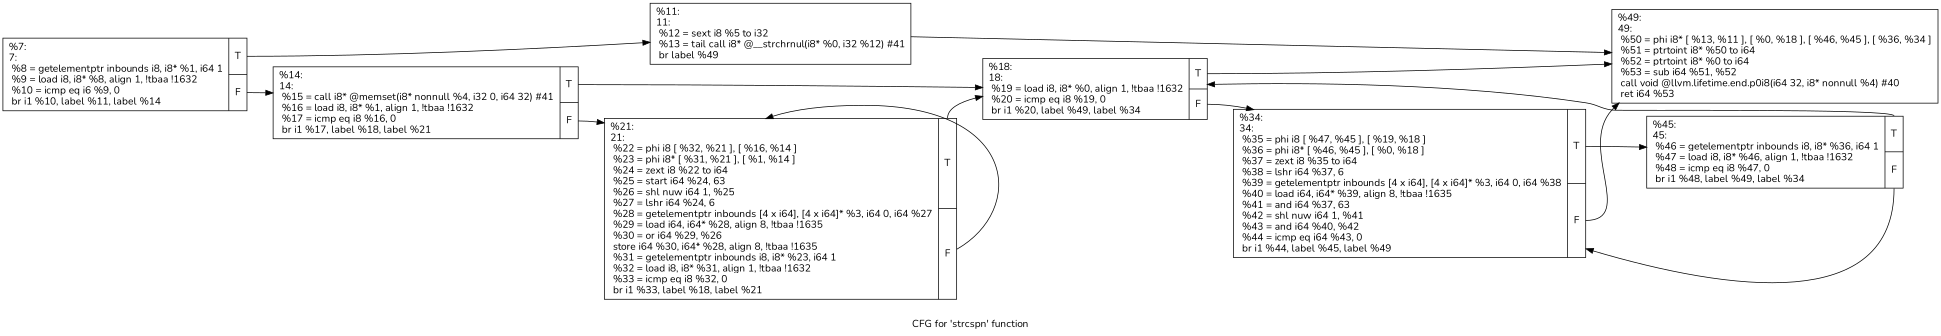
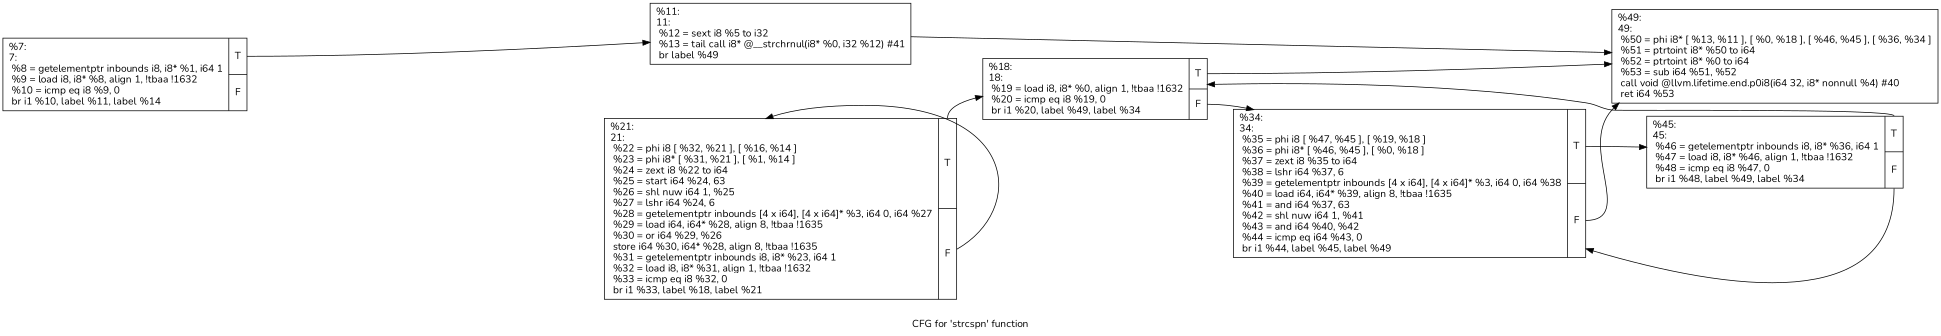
node "%7:": text "%10 = icmp eq i6 %9, 0" -> "%10 = icmp eq i8 %9, 0"
node "%14:": removed
